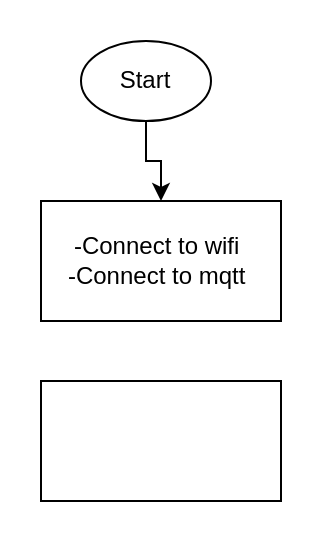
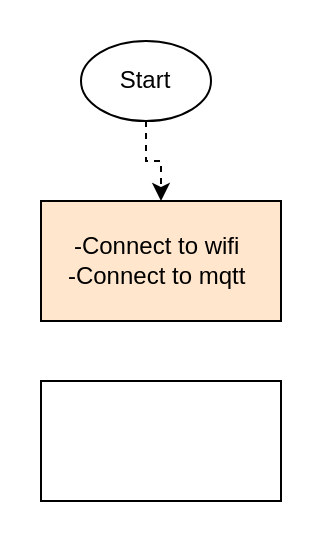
edge "Start" -> "-Connect to wifi -Connect to mqtt": style solid -> dashed
node "-Connect to wifi -Connect to mqtt": fillcolor #ffffff -> #ffe6cc
